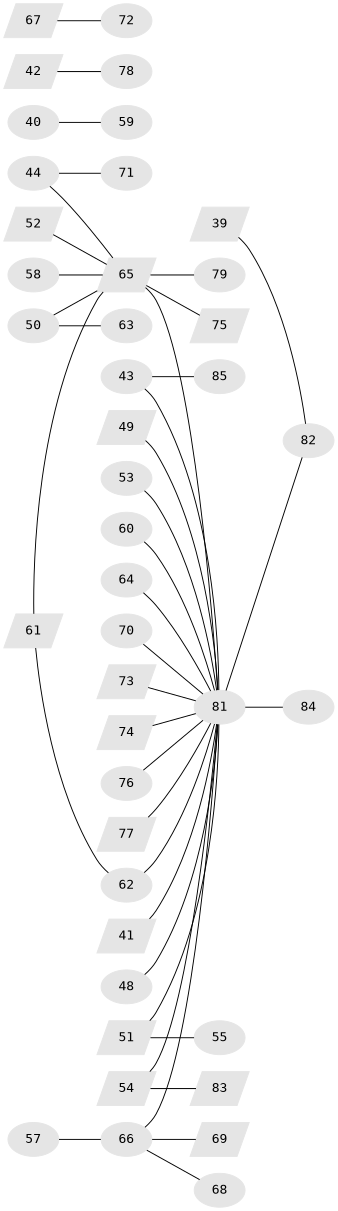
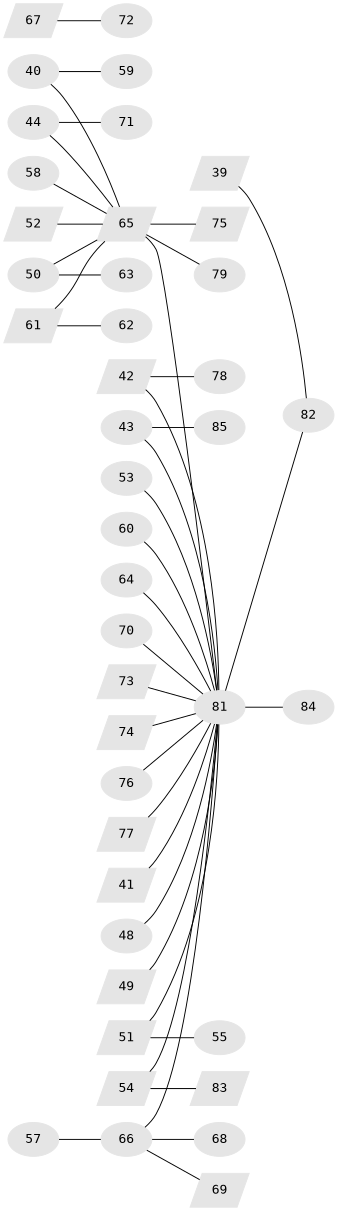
edge "40" -- "65": added
edge "81" -- "62": now "81" -- "42"
